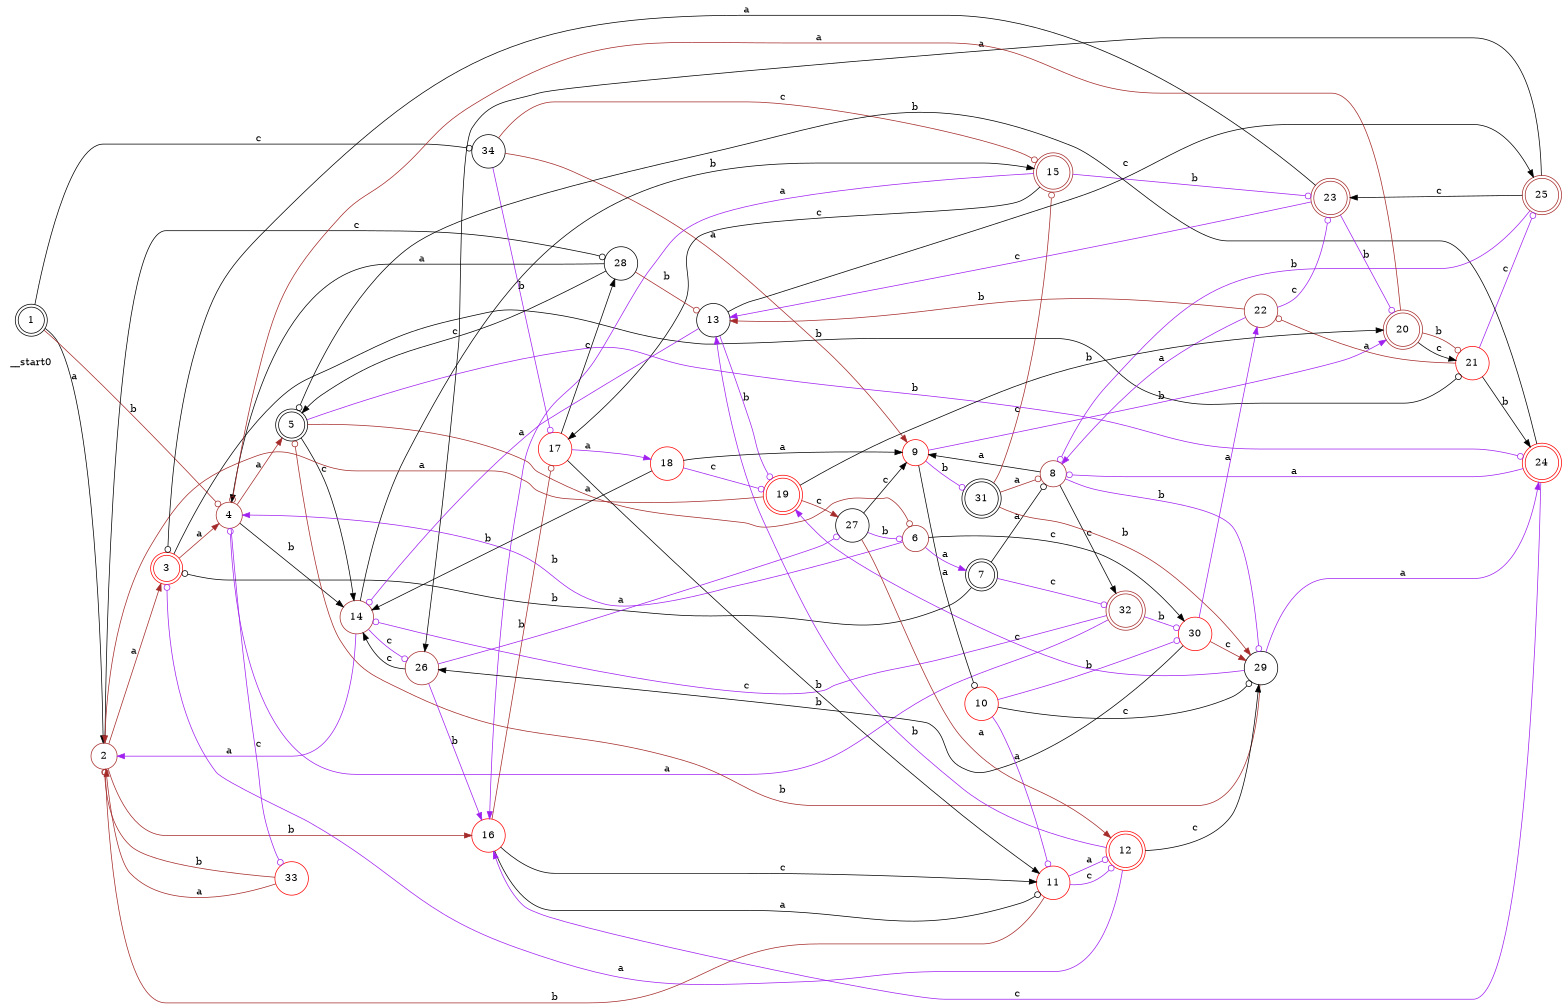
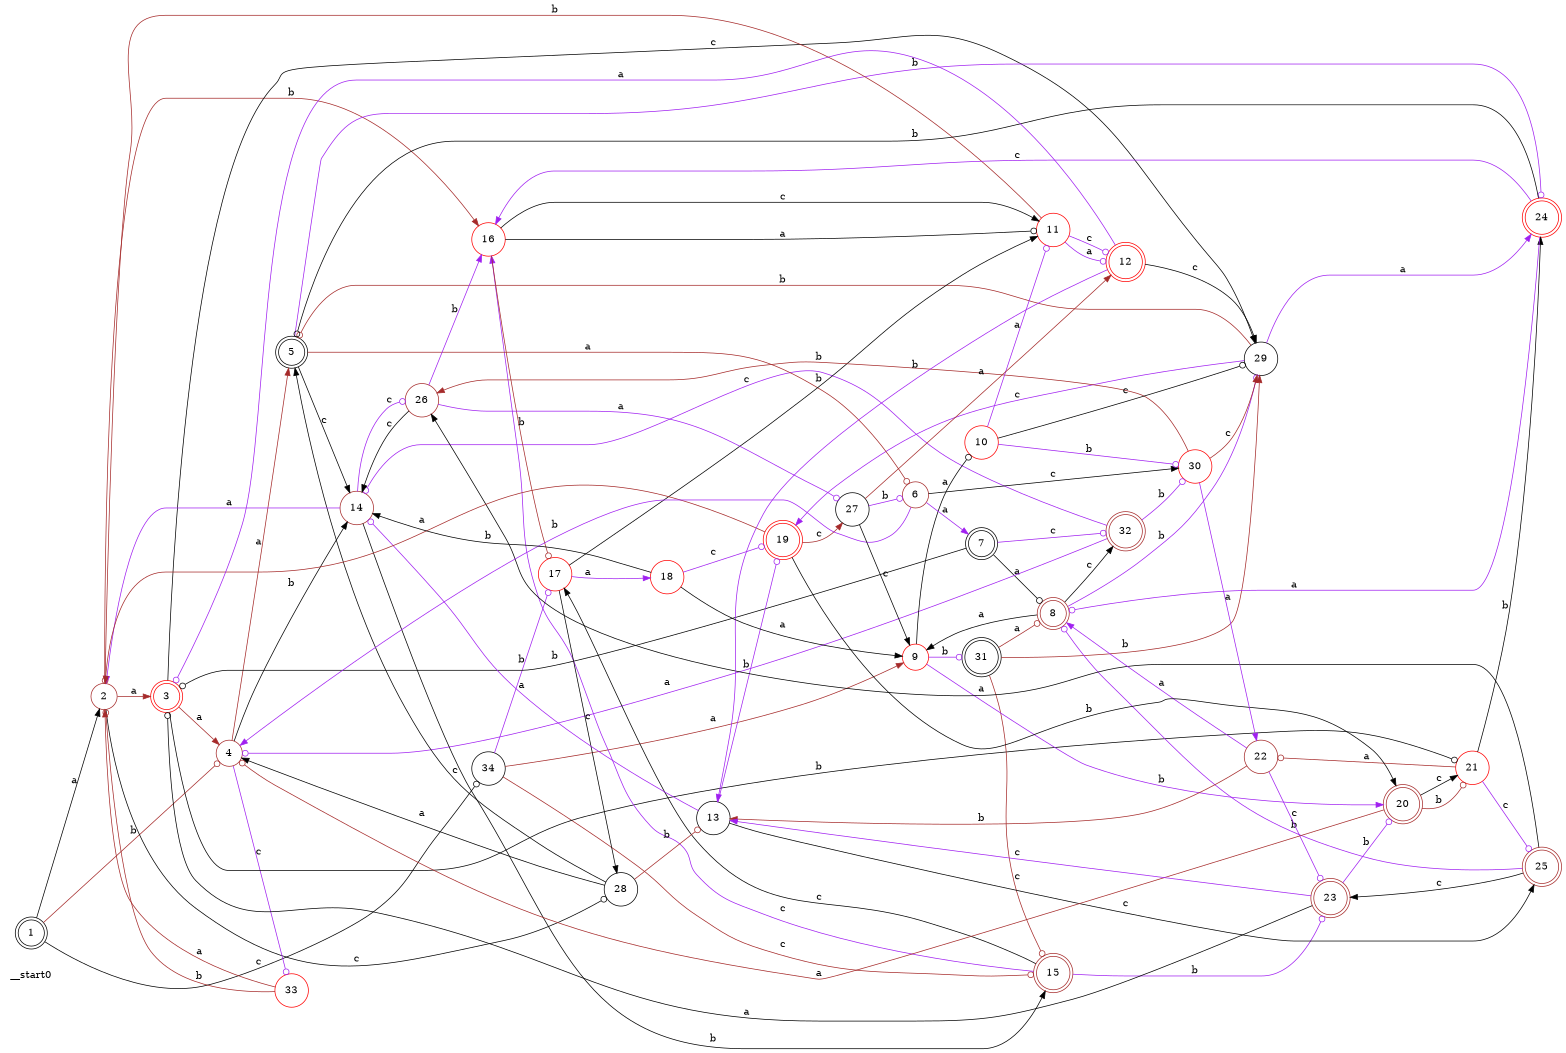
edge "3" -> "29": added, label "c"
edge "15" -> "16": label "a" -> "c"
node "8": shape circle -> doublecircle
edge "30" -> "26": color black -> brown
